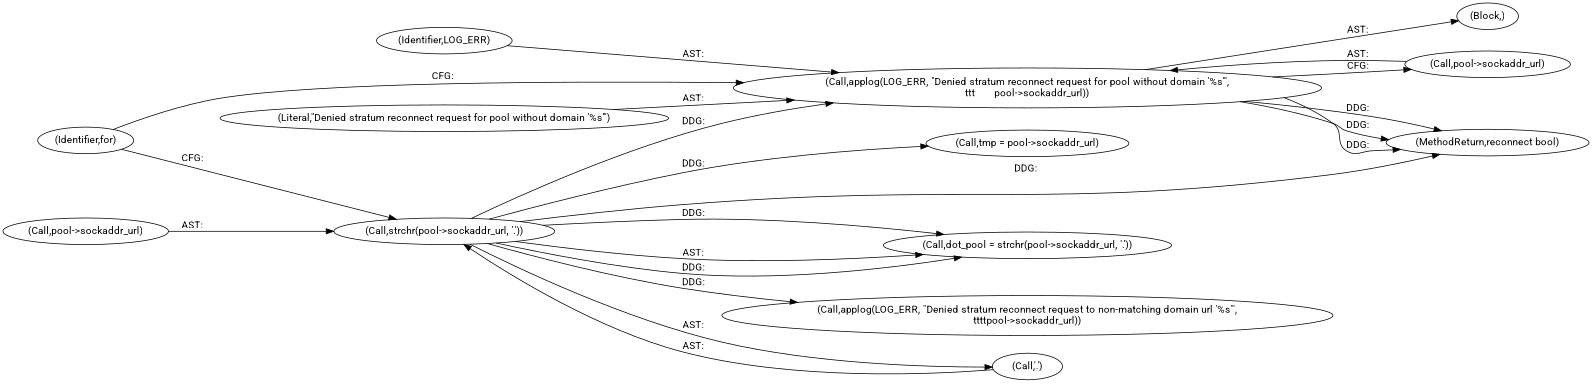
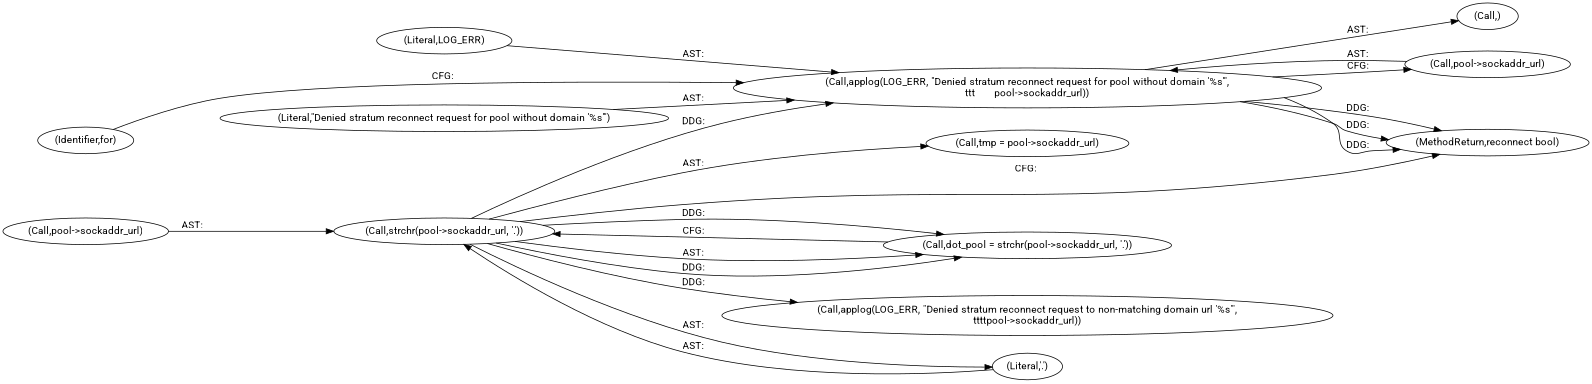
node "(Block,)": label "(Block,)" -> "(Call,)"
node "(Identifier,LOG_ERR)": label "(Identifier,LOG_ERR)" -> "(Literal,LOG_ERR)"
edge "(Call,strchr(pool->sockaddr_url, '.'))" -> "(Call,tmp = pool->sockaddr_url)": label "DDG: " -> "AST: "
edge "(Call,strchr(pool->sockaddr_url, '.'))" -> "(MethodReturn,reconnect bool)": label "DDG: " -> "CFG: "
edge "(Identifier,for)" -> "(Call,strchr(pool->sockaddr_url, '.'))": now "(Call,dot_pool = strchr(pool->sockaddr_url, '.'))" -> "(Call,strchr(pool->sockaddr_url, '.'))"
node "(Call,'.')": label "(Call,'.')" -> "(Literal,'.')"
